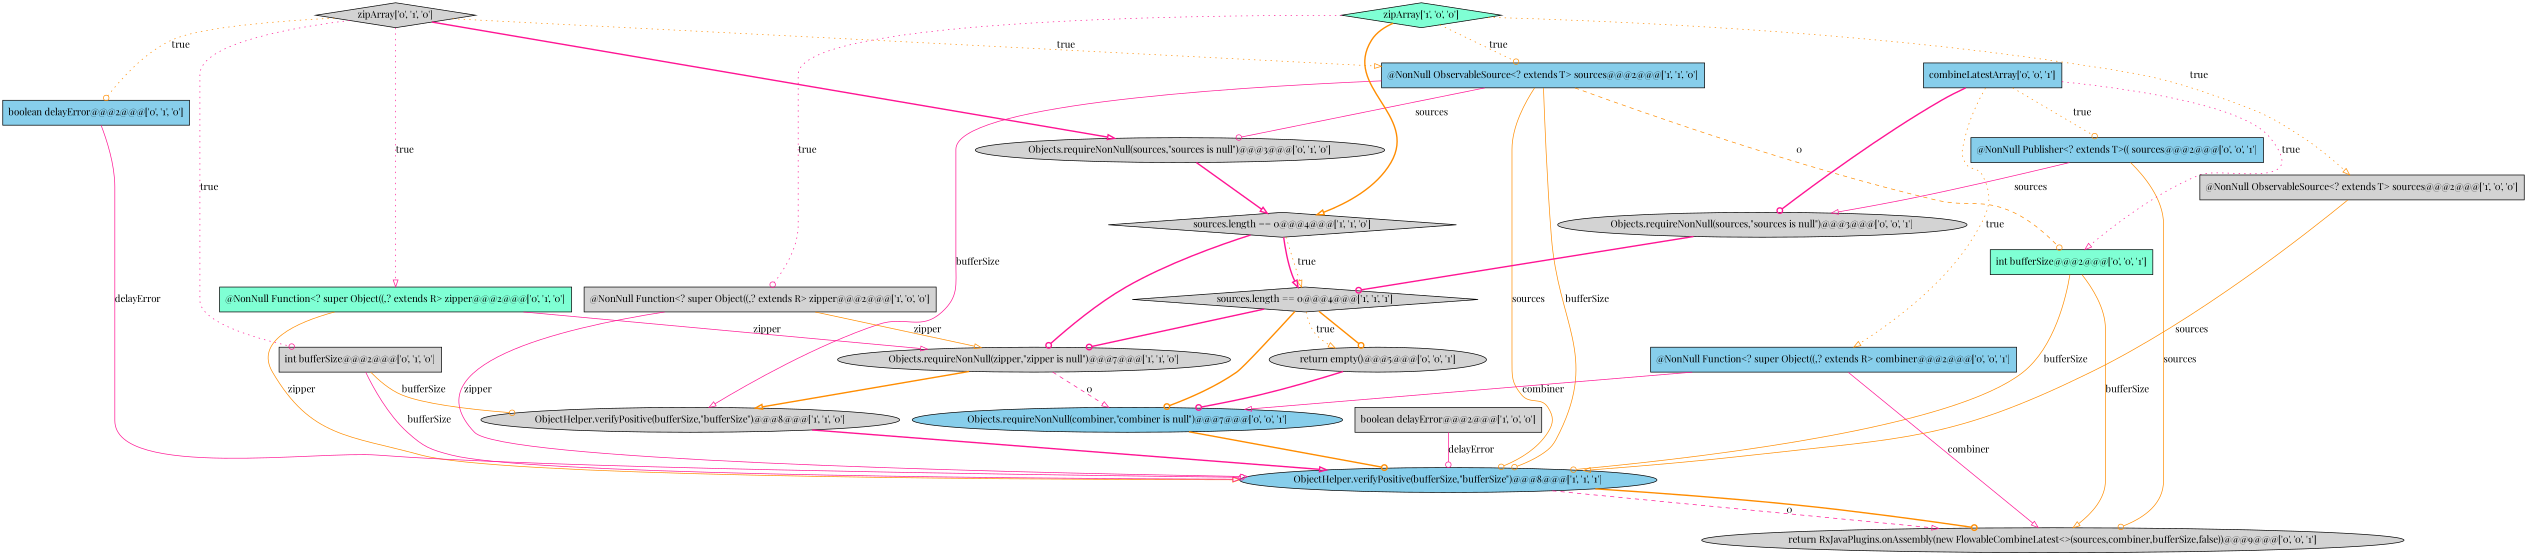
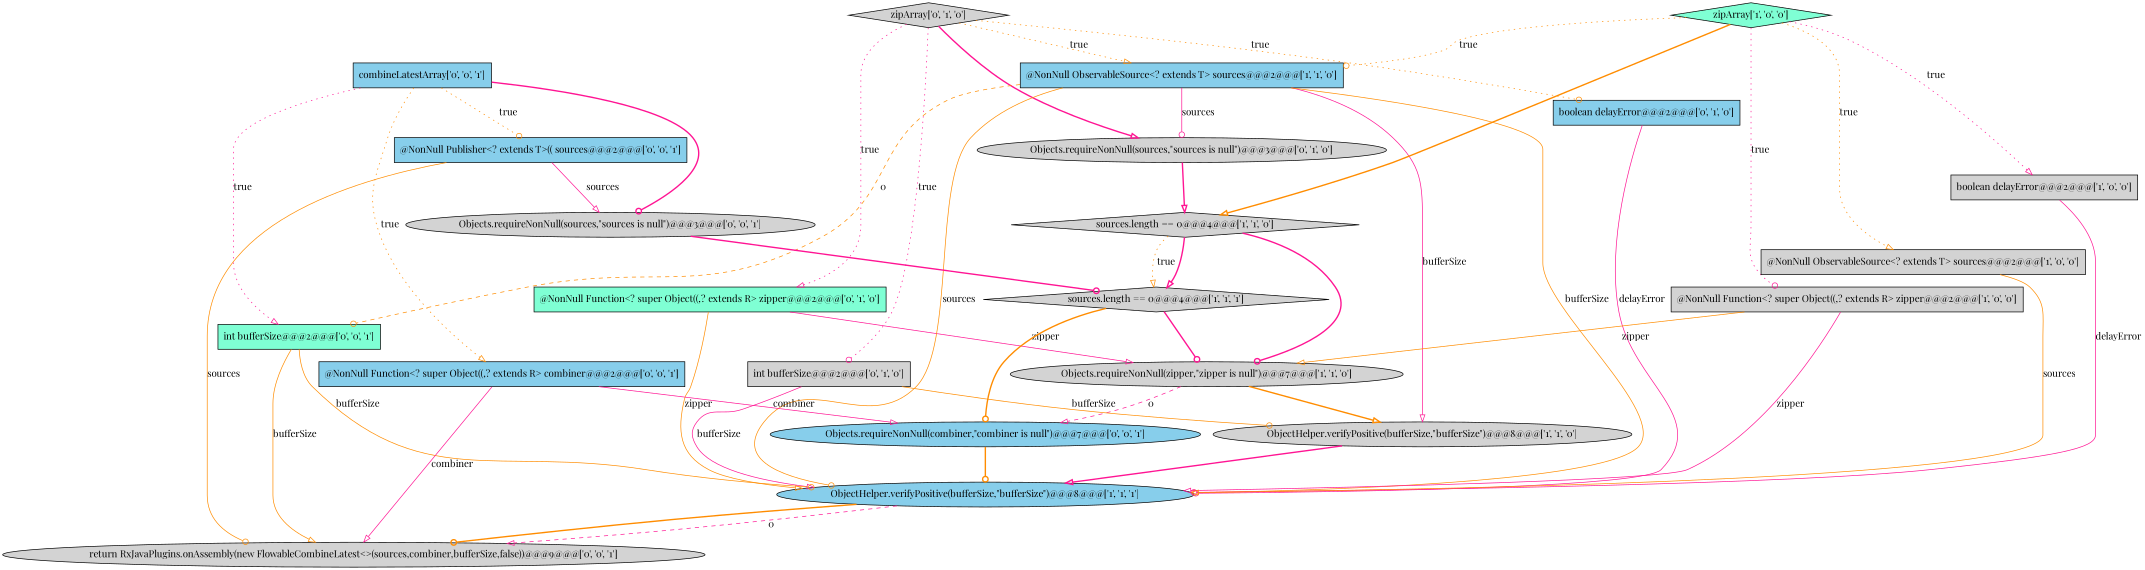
edge "zipArray['1', '0', '0']" -> "boolean delayError@@@2@@@['1', '0', '0']": added, label "true"
node "return empty()@@@5@@@['0', '0', '1']": removed
